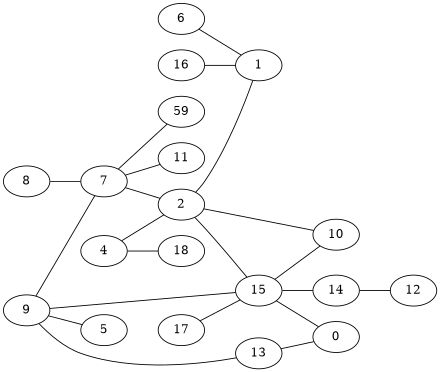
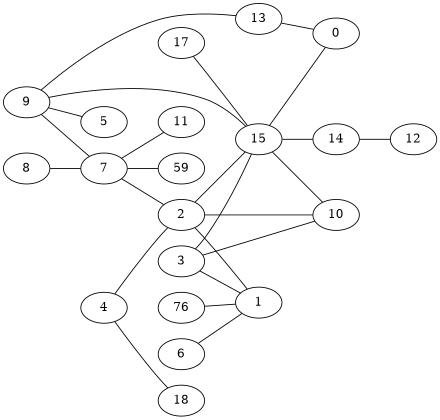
node "16": label "16" -> "76"
node "3": added
